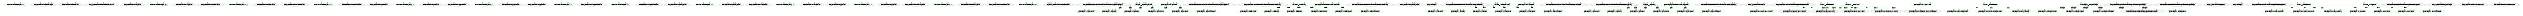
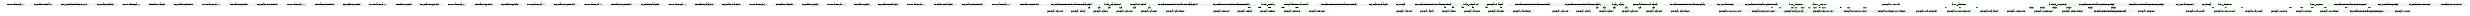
node "Entry Humanizer.In.TheYear(inJan)": label "Entry Humanizer.In.TheYear(inJan)" -> "Entry Humanizer.In.TheYear(int)"
node "Exit Humanizer.In.TheYear(int)": removed
node "InJanuary Humanizer.In.DecemberOf(int)": label "InJanuary Humanizer.In.DecemberOf(int)" -> "Exit Humanizer.In.DecemberOf(int)"
edge "var noon = now.AtNoon()" -> "Assert.Equal(now.Month, noon.Month)": now "var noon = now.AtNoon()" -> "Entry Humanizer.Tests.FluentDate.PrepositionTests.AtNoon()"
node "Assert.Equal(0, inFeb.Millisecond)": removed
